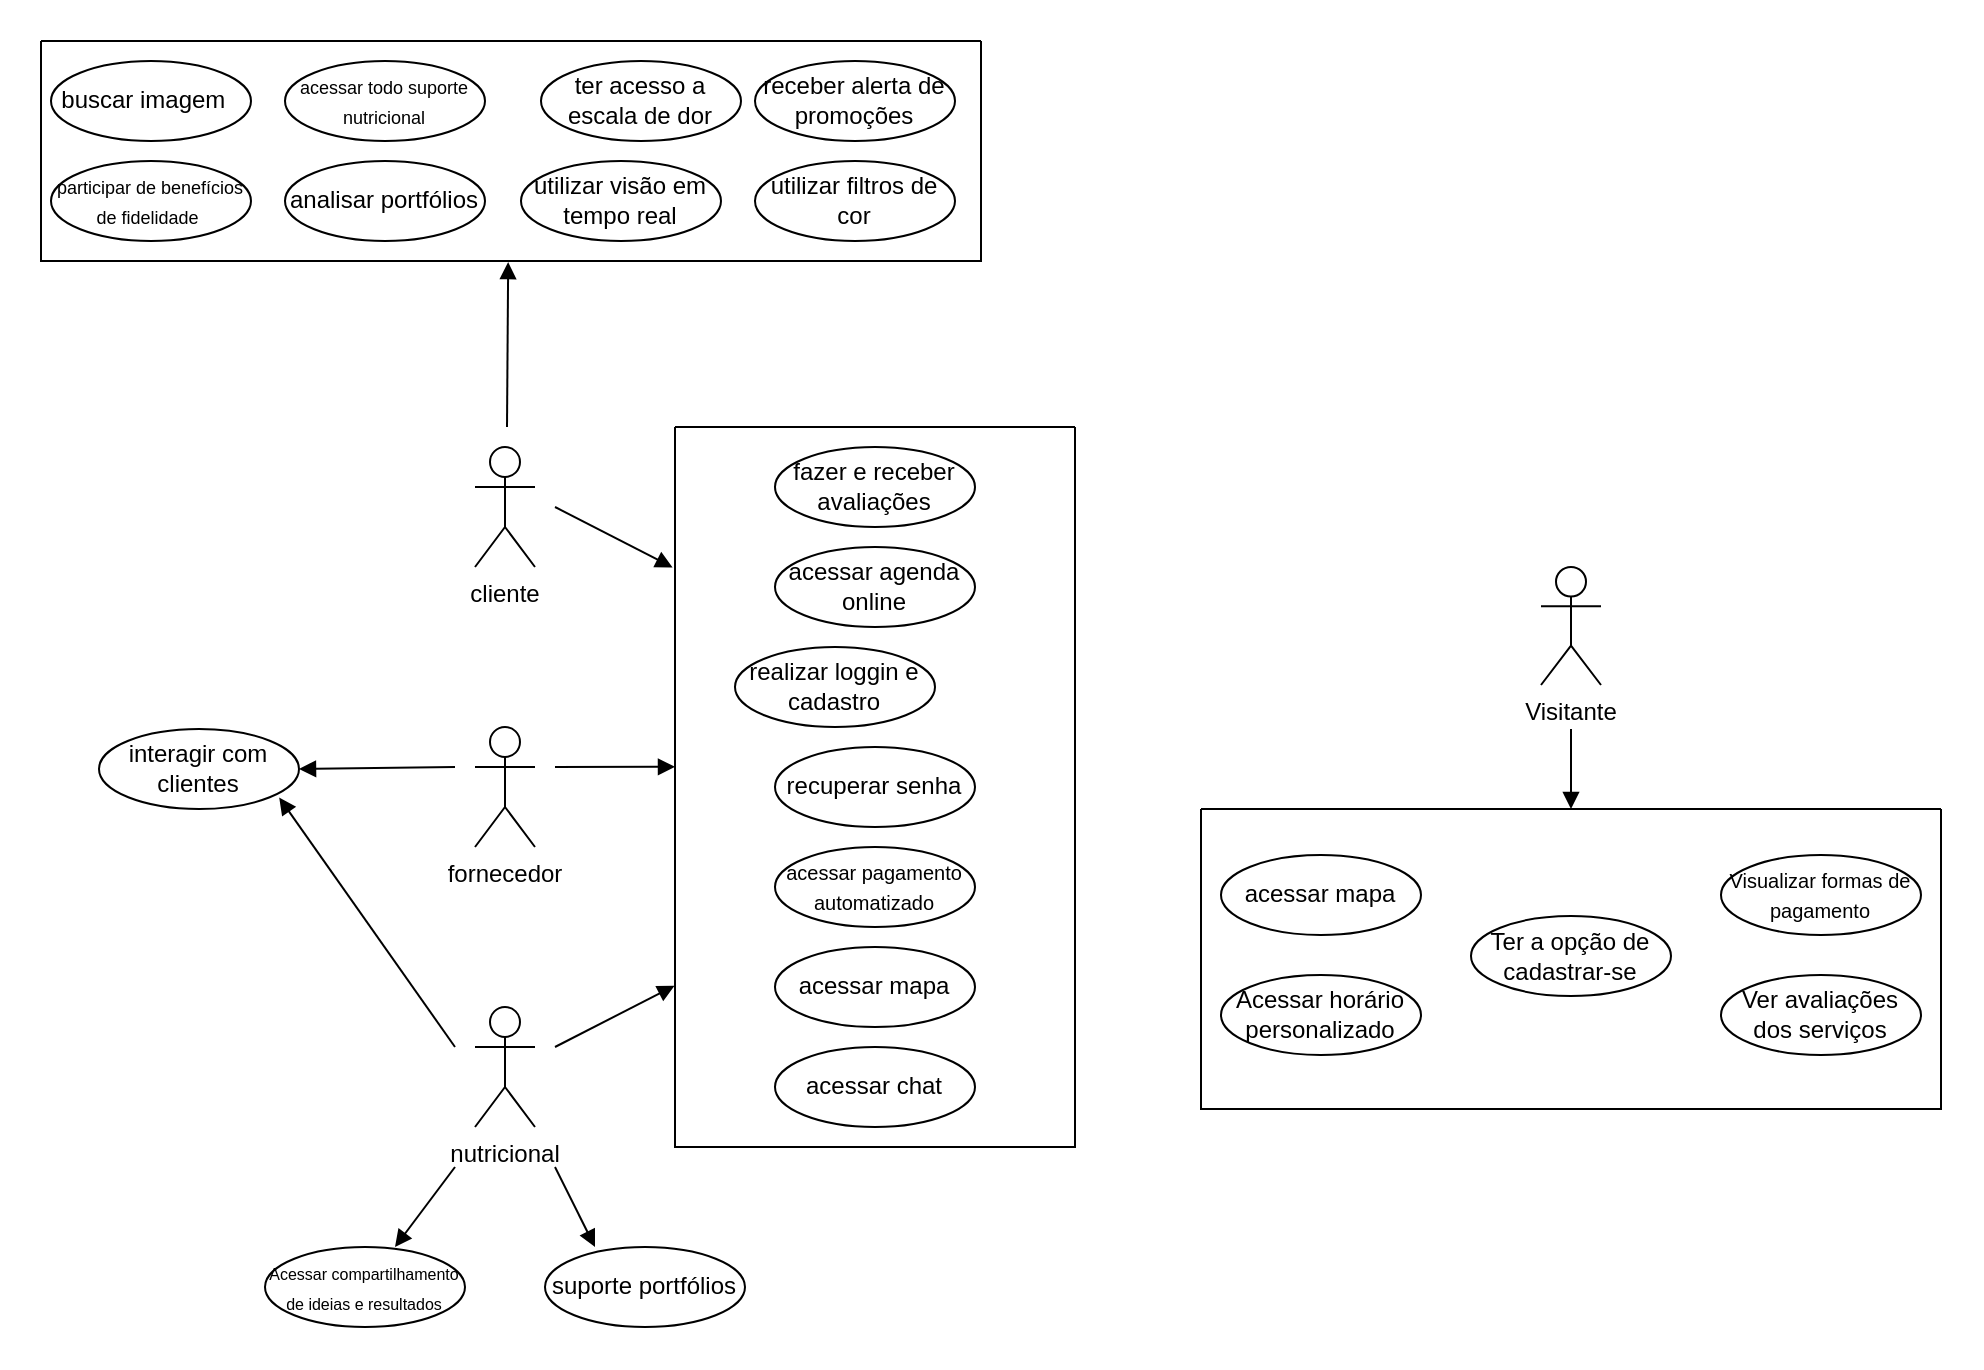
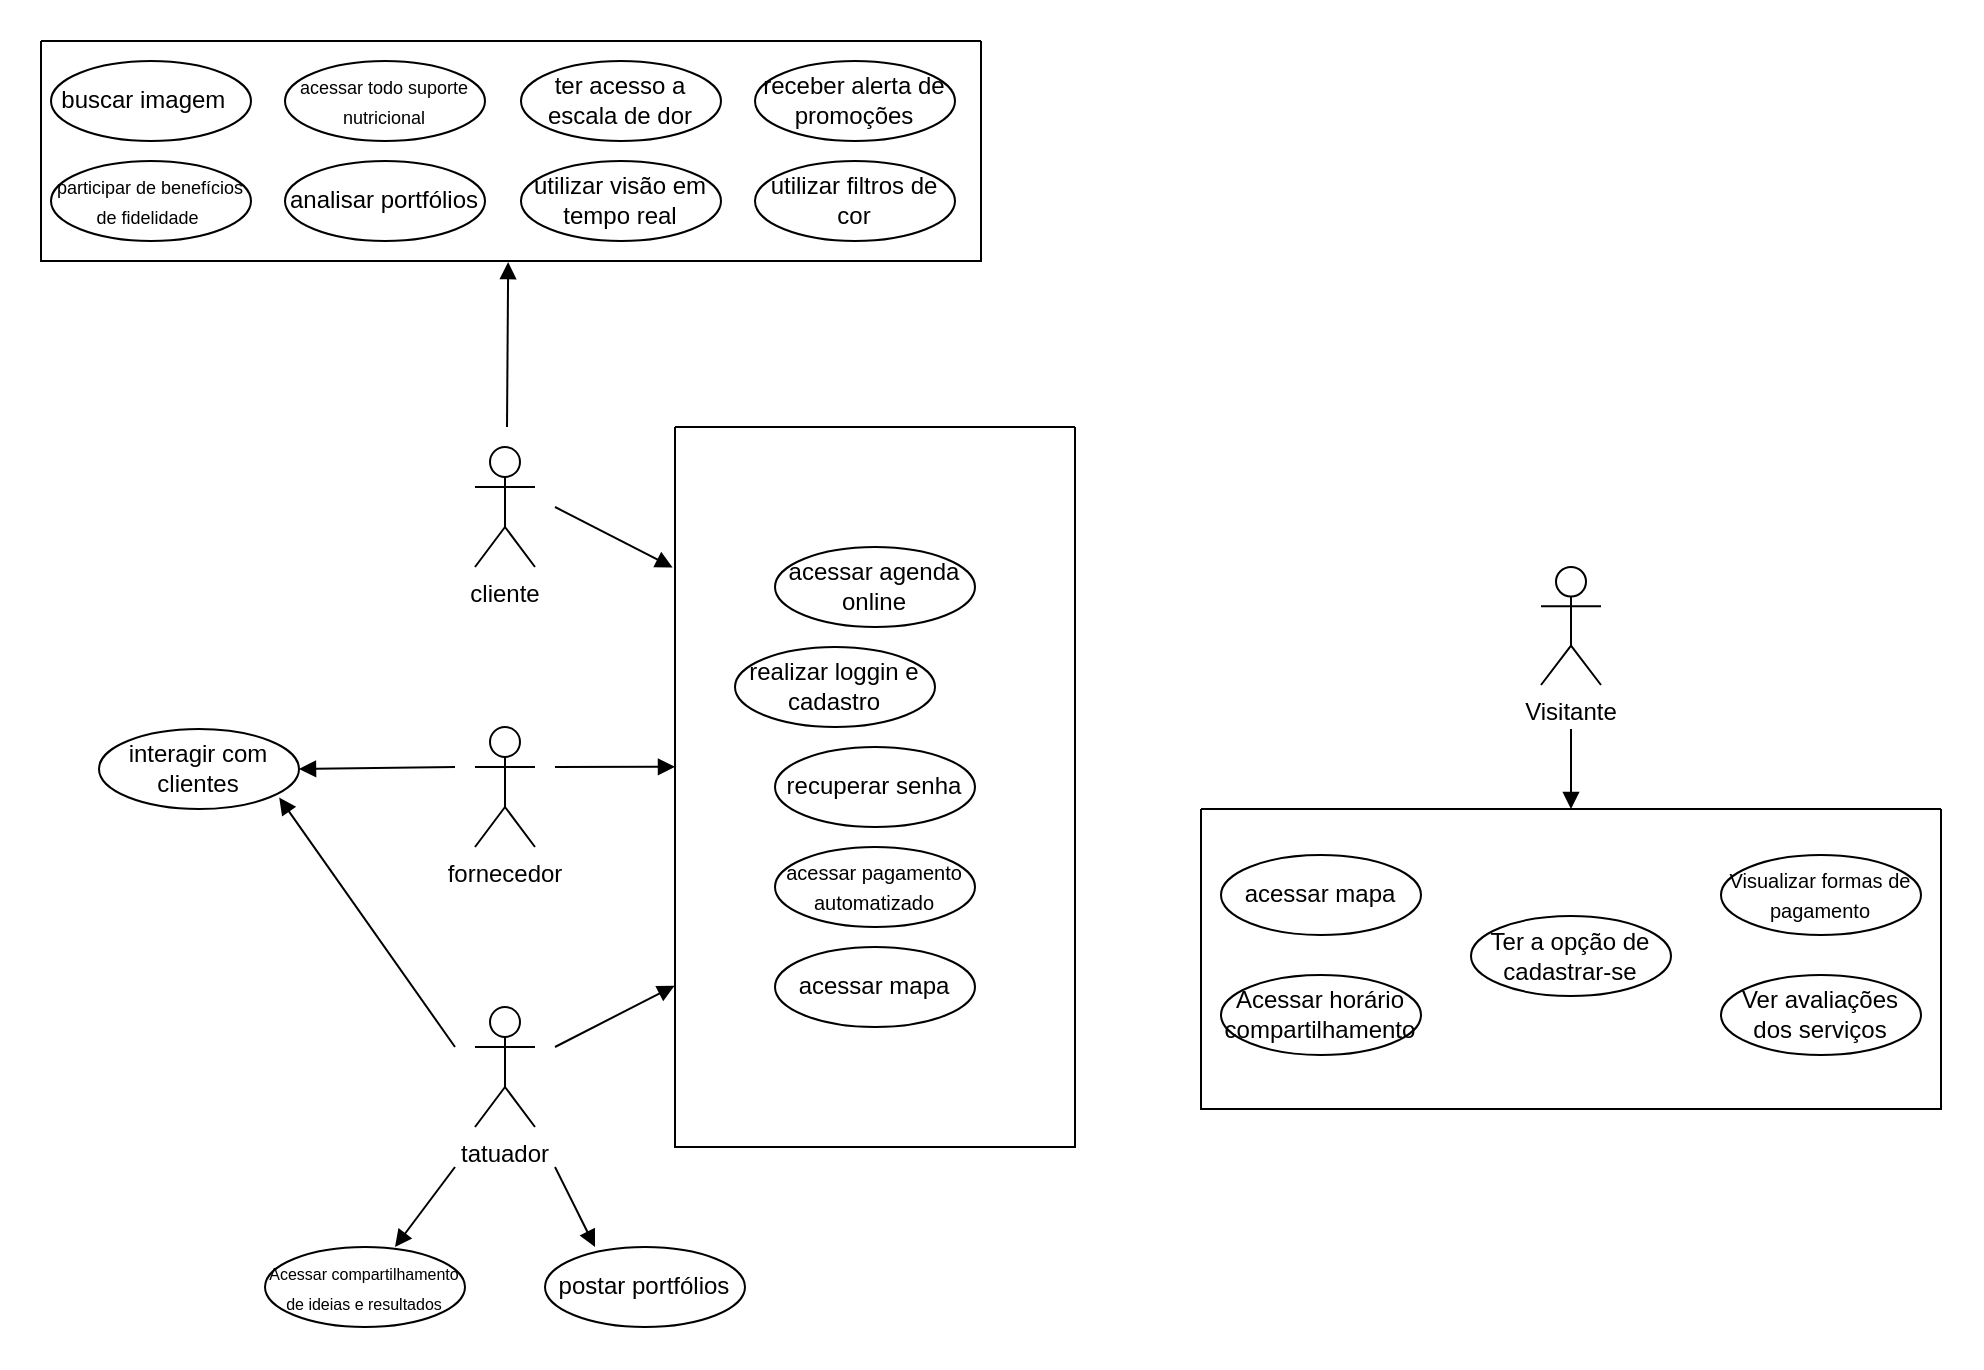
node "ter acesso a escala de dor": moved (641, 101) -> (621, 101)
node "fazer e receber avaliações": removed
node "Acessar horário personalizado": label "Acessar horário personalizado" -> "Acessar horário compartilhamento"
node "acessar chat": removed
node "nutricional": label "nutricional" -> "tatuador"
node "suporte portfólios": label "suporte portfólios" -> "postar portfólios"
